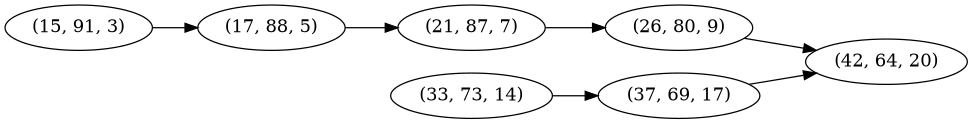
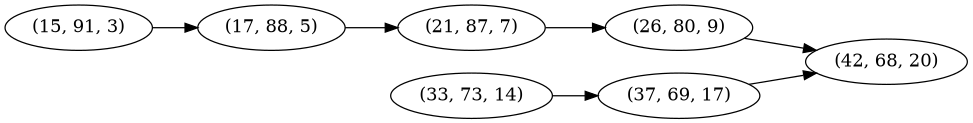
node "(42, 64, 20)": label "(42, 64, 20)" -> "(42, 68, 20)"
